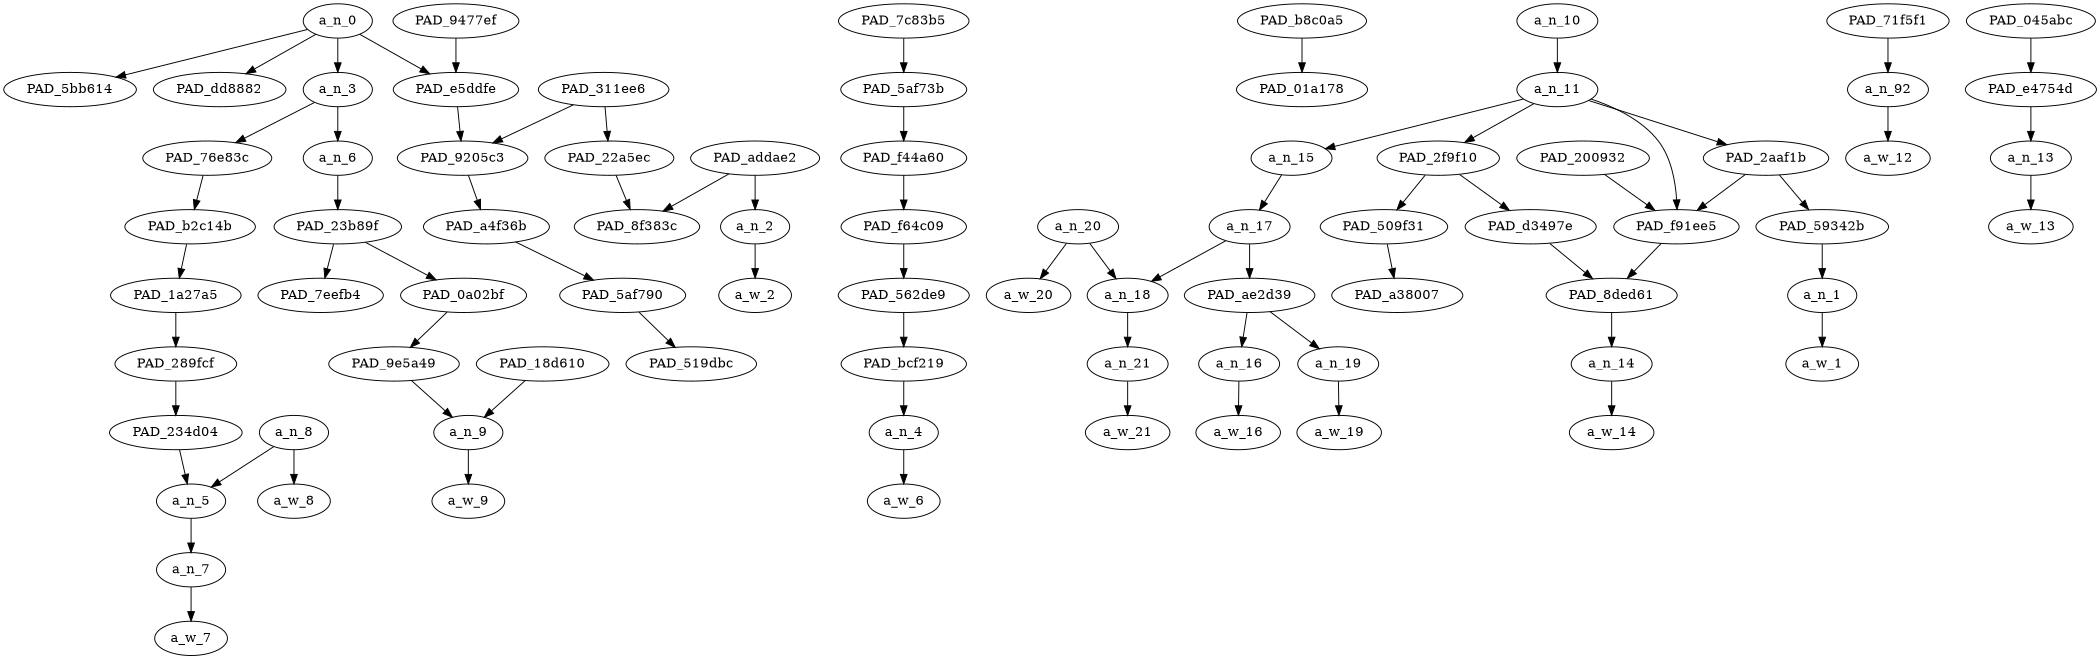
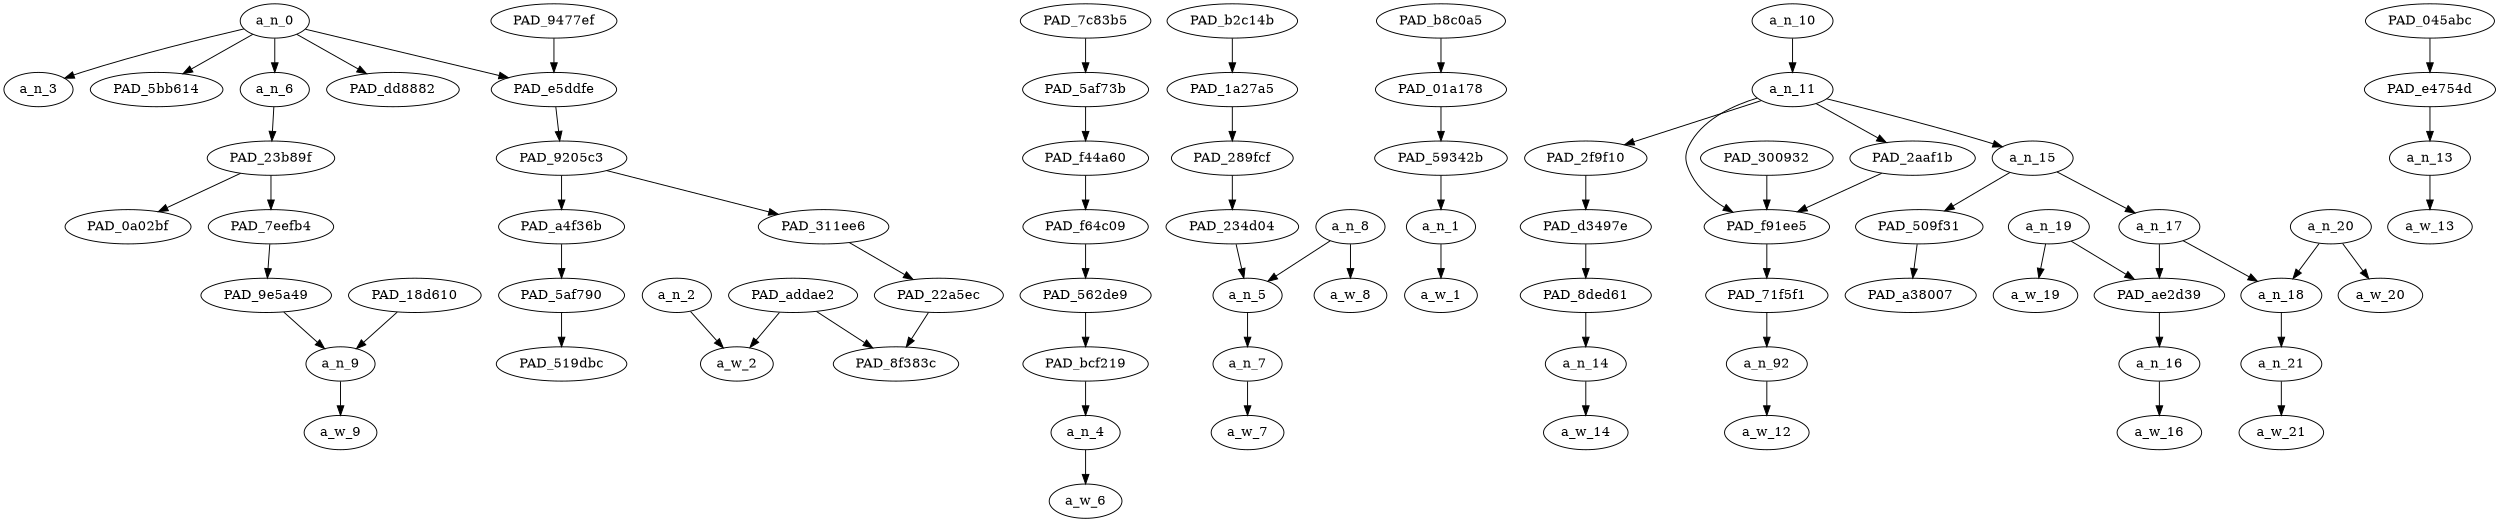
edge "a_n_3" -> "a_n_6": now "a_n_0" -> "a_n_6"
edge "PAD_311ee6" -> "PAD_9205c3": reversed
node "PAD_76e83c": removed
node "PAD_200932": label "PAD_200932" -> "PAD_300932"
edge "PAD_addae2" -> "a_n_2": now "PAD_addae2" -> "a_w_2"
edge "PAD_2f9f10" -> "PAD_509f31": now "a_n_15" -> "PAD_509f31"
edge "PAD_2aaf1b" -> "PAD_59342b": now "PAD_01a178" -> "PAD_59342b"
edge "PAD_f91ee5" -> "PAD_8ded61": now "PAD_f91ee5" -> "PAD_71f5f1"
edge "PAD_0a02bf" -> "PAD_9e5a49": now "PAD_7eefb4" -> "PAD_9e5a49"
edge "PAD_ae2d39" -> "a_n_19": reversed
